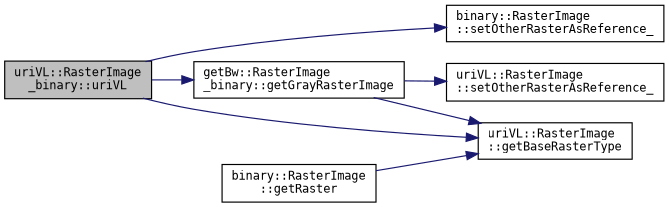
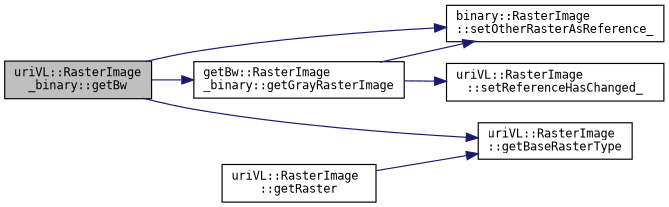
node "uriVL::RasterImage _binary::uriVL": label "uriVL::RasterImage _binary::uriVL" -> "uriVL::RasterImage _binary::getBw"
node "uriVL::RasterImage ::setOtherRasterAsReference_": label "uriVL::RasterImage ::setOtherRasterAsReference_" -> "uriVL::RasterImage ::setReferenceHasChanged_"
edge "getBw::RasterImage _binary::getGrayRasterImage" -> "uriVL::RasterImage ::getBaseRasterType": now "getBw::RasterImage _binary::getGrayRasterImage" -> "binary::RasterImage ::setOtherRasterAsReference_"
node "binary::RasterImage ::getRaster": label "binary::RasterImage ::getRaster" -> "uriVL::RasterImage ::getRaster"
